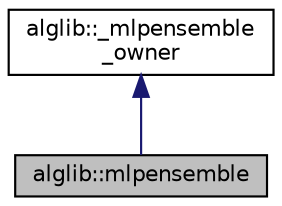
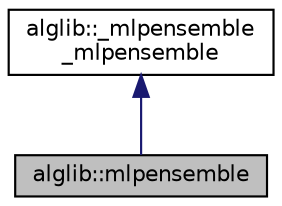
node "alglib::_mlpensemble _owner": label "alglib::_mlpensemble _owner" -> "alglib::_mlpensemble _mlpensemble"
